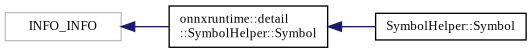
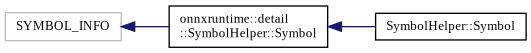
node "INFO_INFO": label "INFO_INFO" -> "SYMBOL_INFO"
